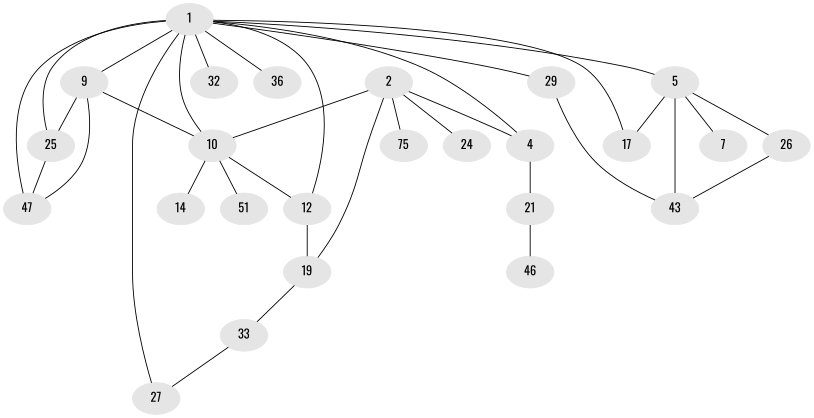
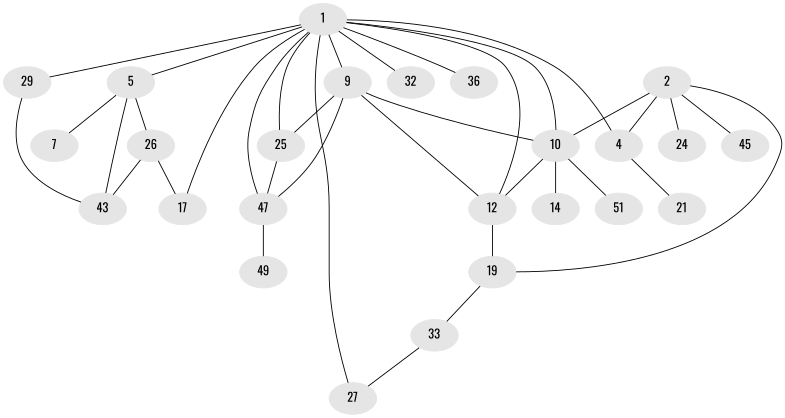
edge "5" -- "17": now "26" -- "17"
node "75": label "75" -> "45"
edge "9" -- "12": added
node "49": added
node "46": removed
